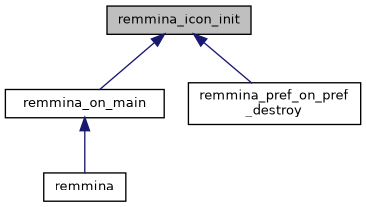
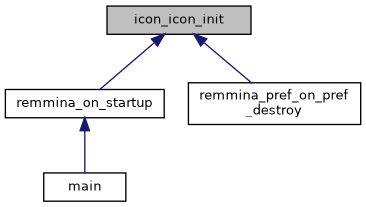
node "remmina_icon_init": label "remmina_icon_init" -> "icon_icon_init"
node "remmina_on_main": label "remmina_on_main" -> "remmina_on_startup"
node "remmina": label "remmina" -> "main"
